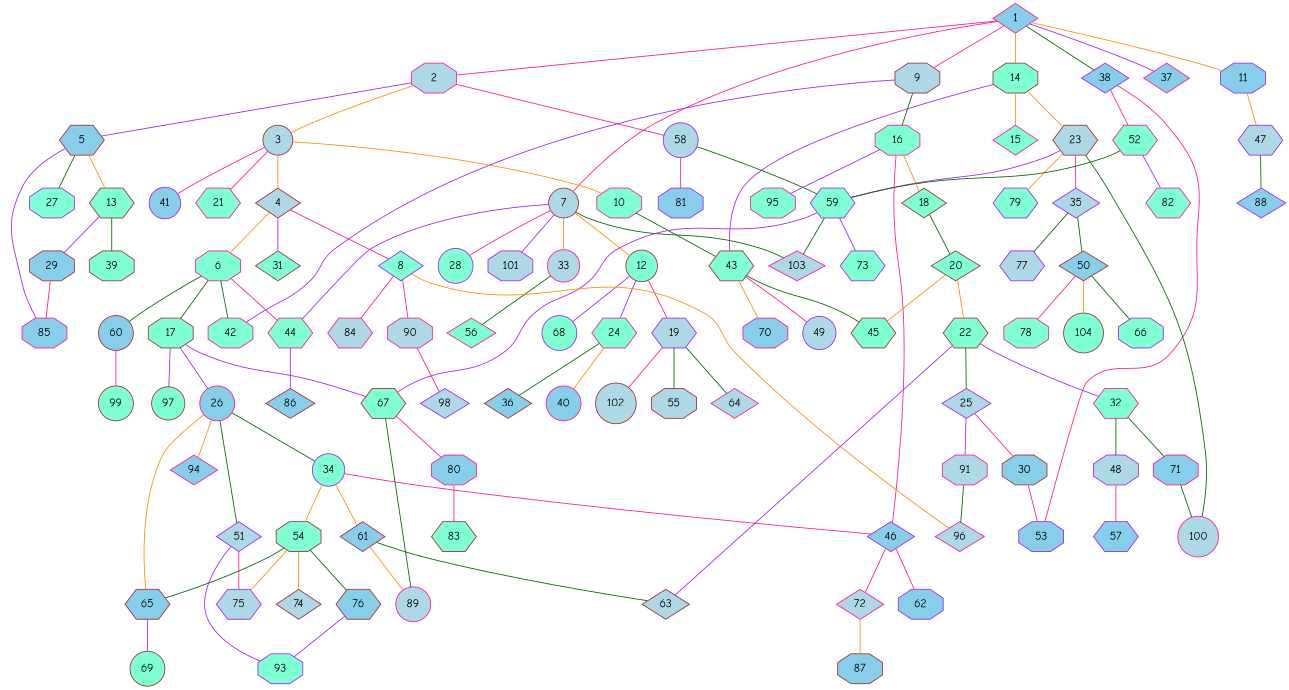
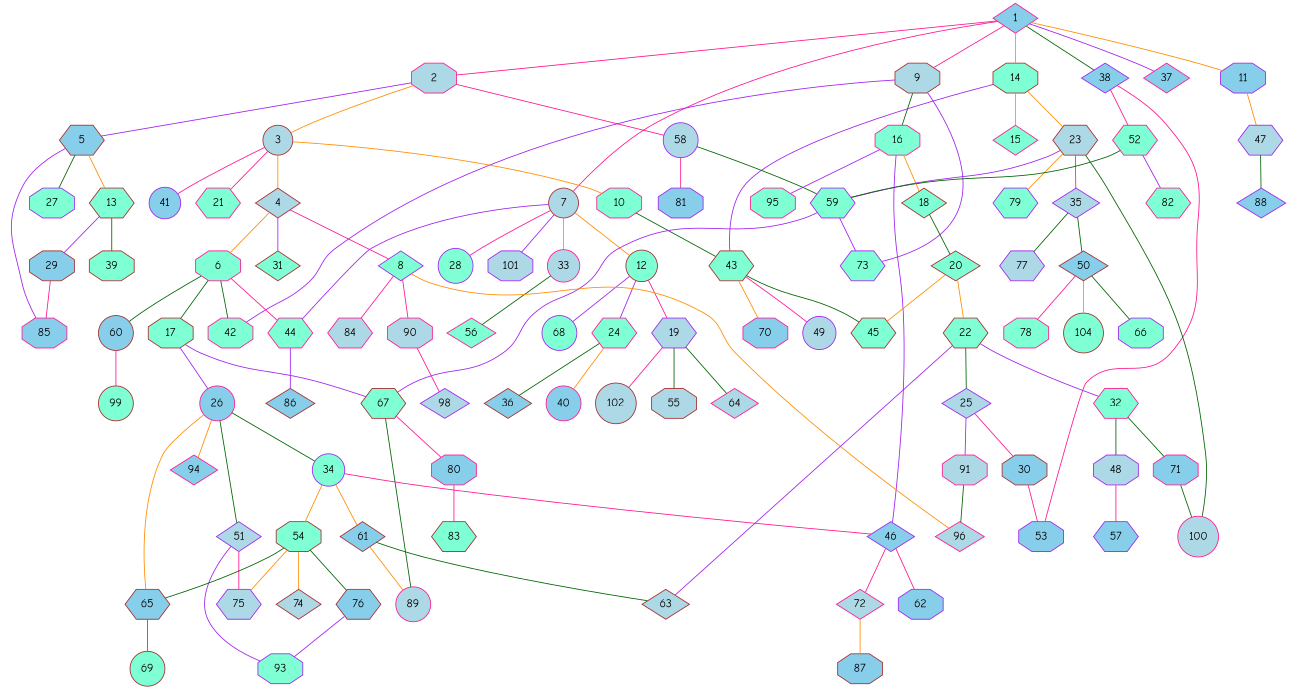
edge "9" -- "73": added
node "103": removed
edge "16" -- "46": color deeppink -> purple
node "97": removed
